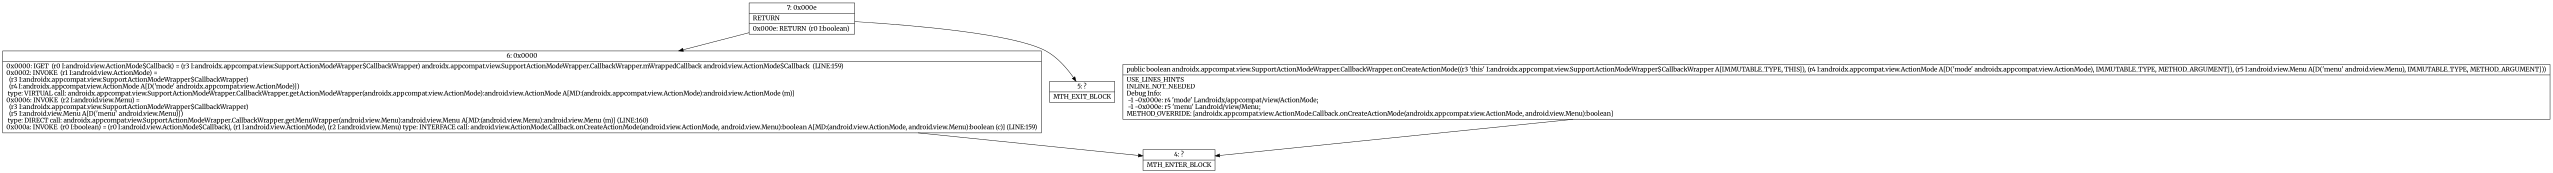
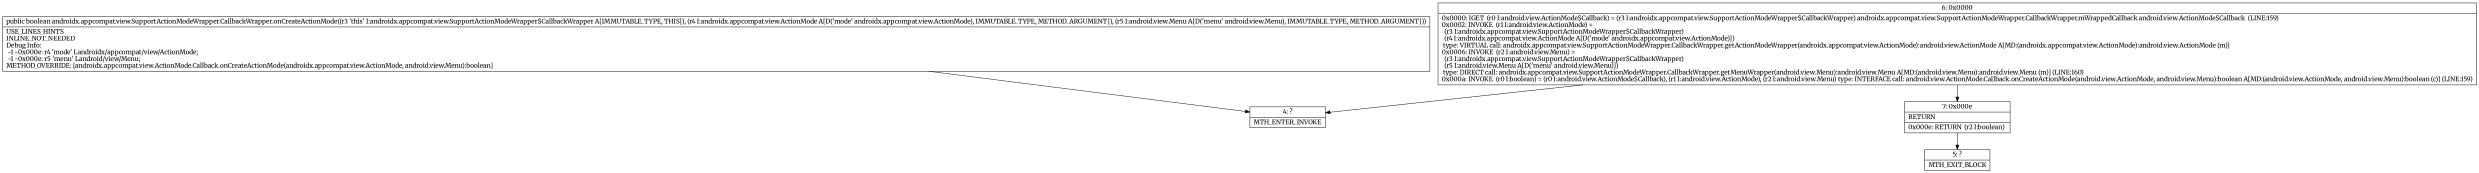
node "7: 0x000e": text "0x000e: RETURN  (r0 I:boolean)" -> "0x000e: RETURN  (r2 I:boolean)"
edge "7: 0x000e" -> "6: 0x0000": reversed
node "4: ?": text "MTH_ENTER_BLOCK" -> "MTH_ENTER_INVOKE"
